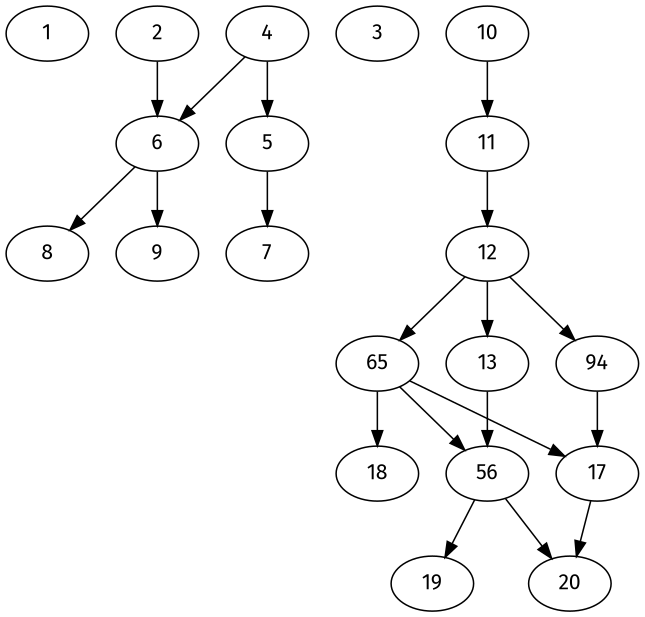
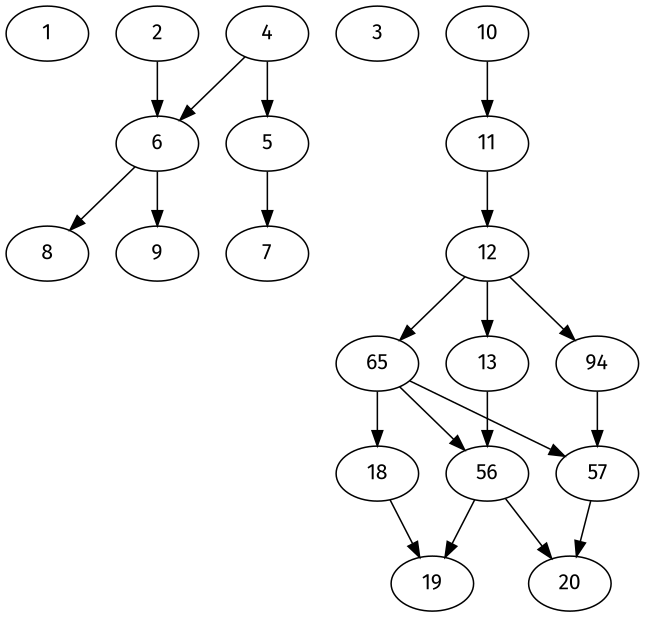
node "17": label "17" -> "57"
edge "18" -> "19": added
